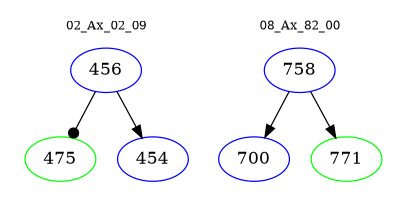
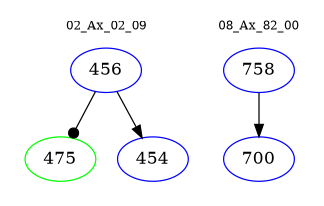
node "771": removed
